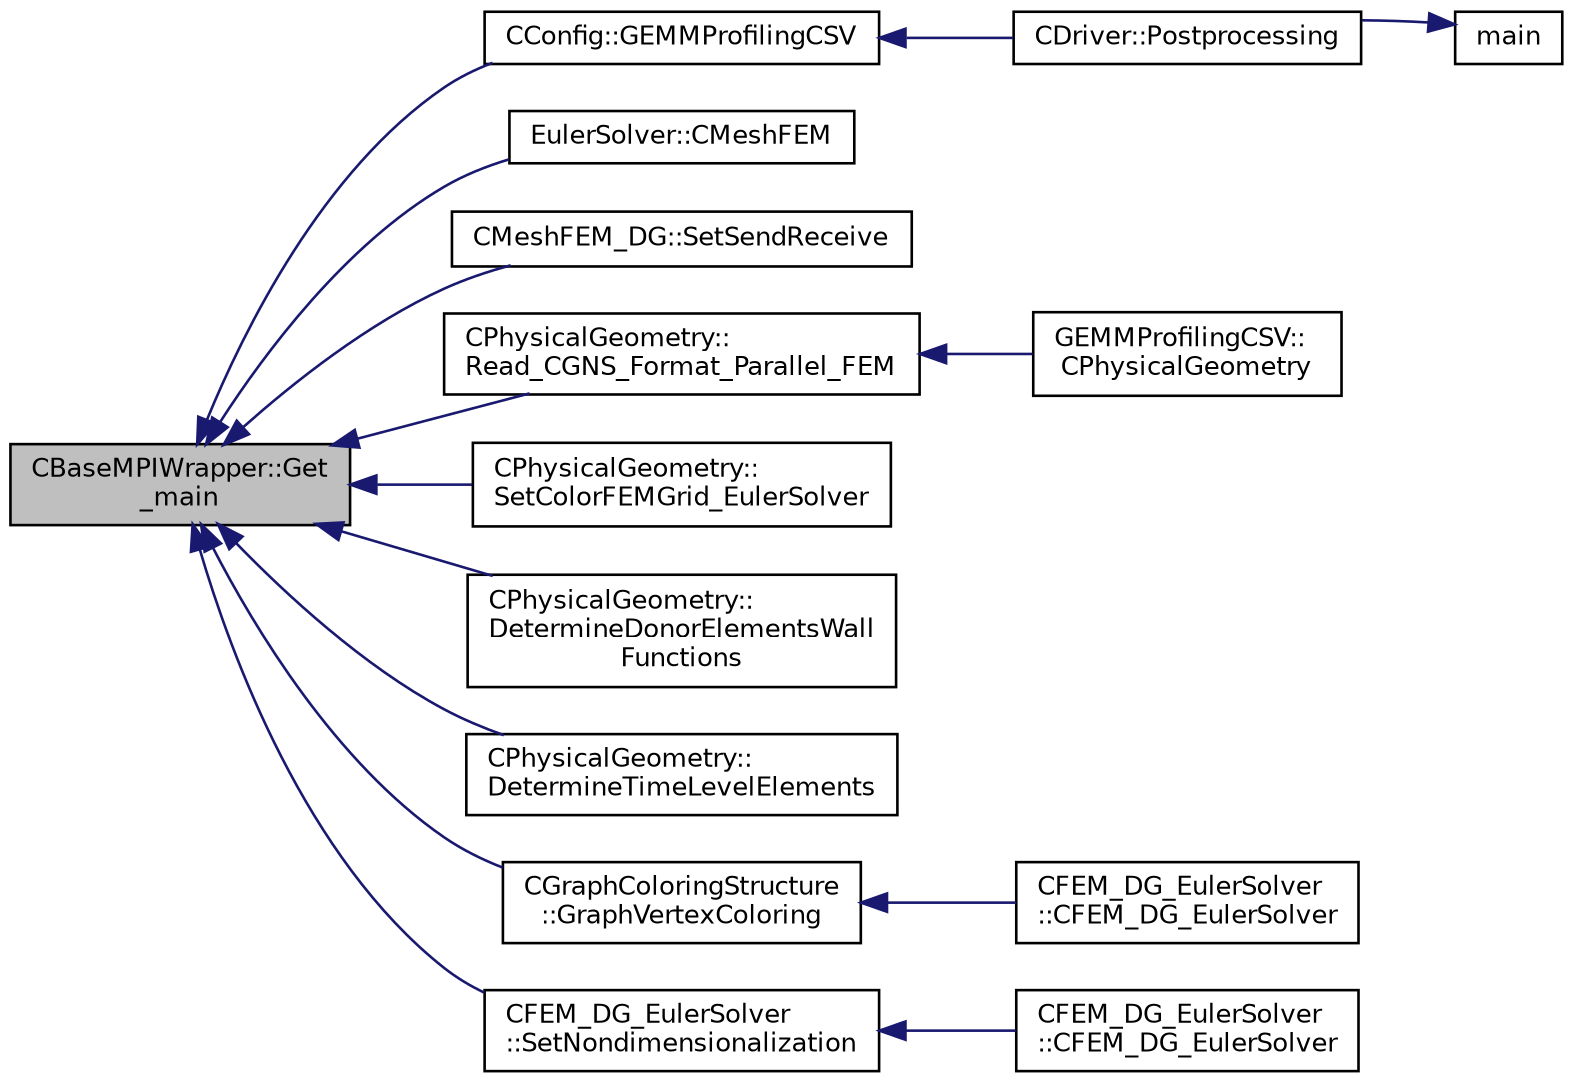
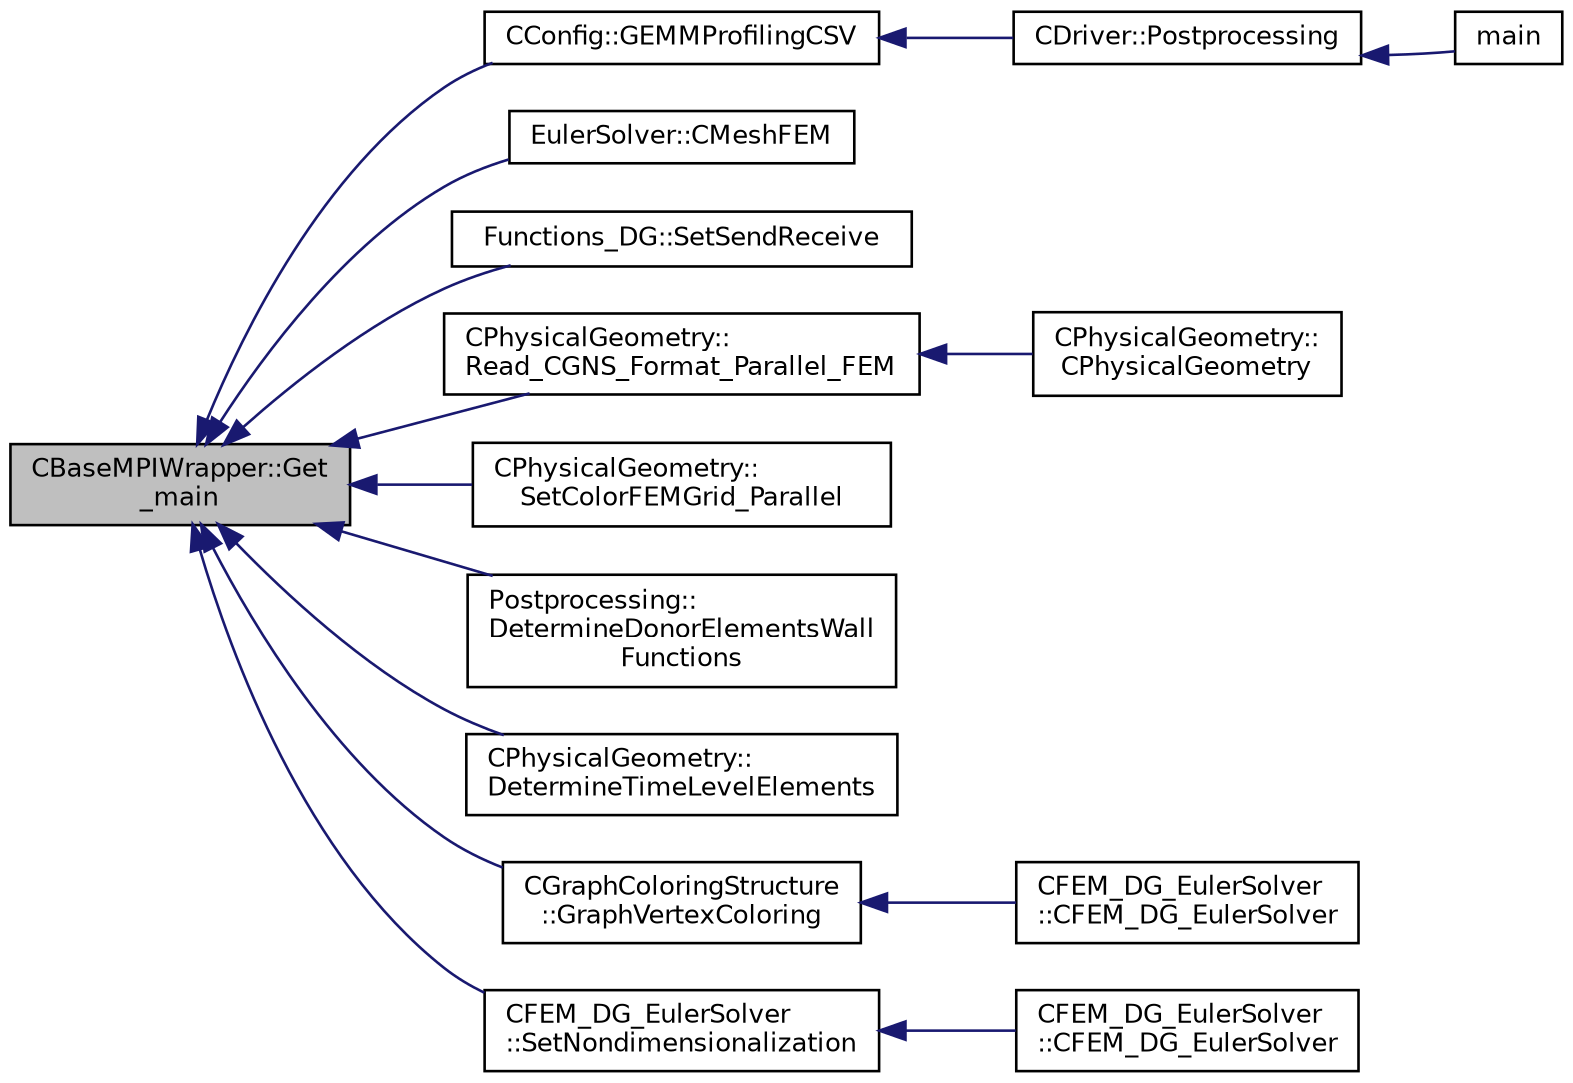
edge "CDriver::Postprocessing" -> "main": reversed
node "CMeshFEM_DG::SetSendReceive": label "CMeshFEM_DG::SetSendReceive" -> "Functions_DG::SetSendReceive"
node "GEMMProfilingCSV:: CPhysicalGeometry": label "GEMMProfilingCSV:: CPhysicalGeometry" -> "CPhysicalGeometry:: CPhysicalGeometry"
node "CPhysicalGeometry:: SetColorFEMGrid_EulerSolver": label "CPhysicalGeometry:: SetColorFEMGrid_EulerSolver" -> "CPhysicalGeometry:: SetColorFEMGrid_Parallel"
node "CPhysicalGeometry:: DetermineDonorElementsWall Functions": label "CPhysicalGeometry:: DetermineDonorElementsWall Functions" -> "Postprocessing:: DetermineDonorElementsWall Functions"
